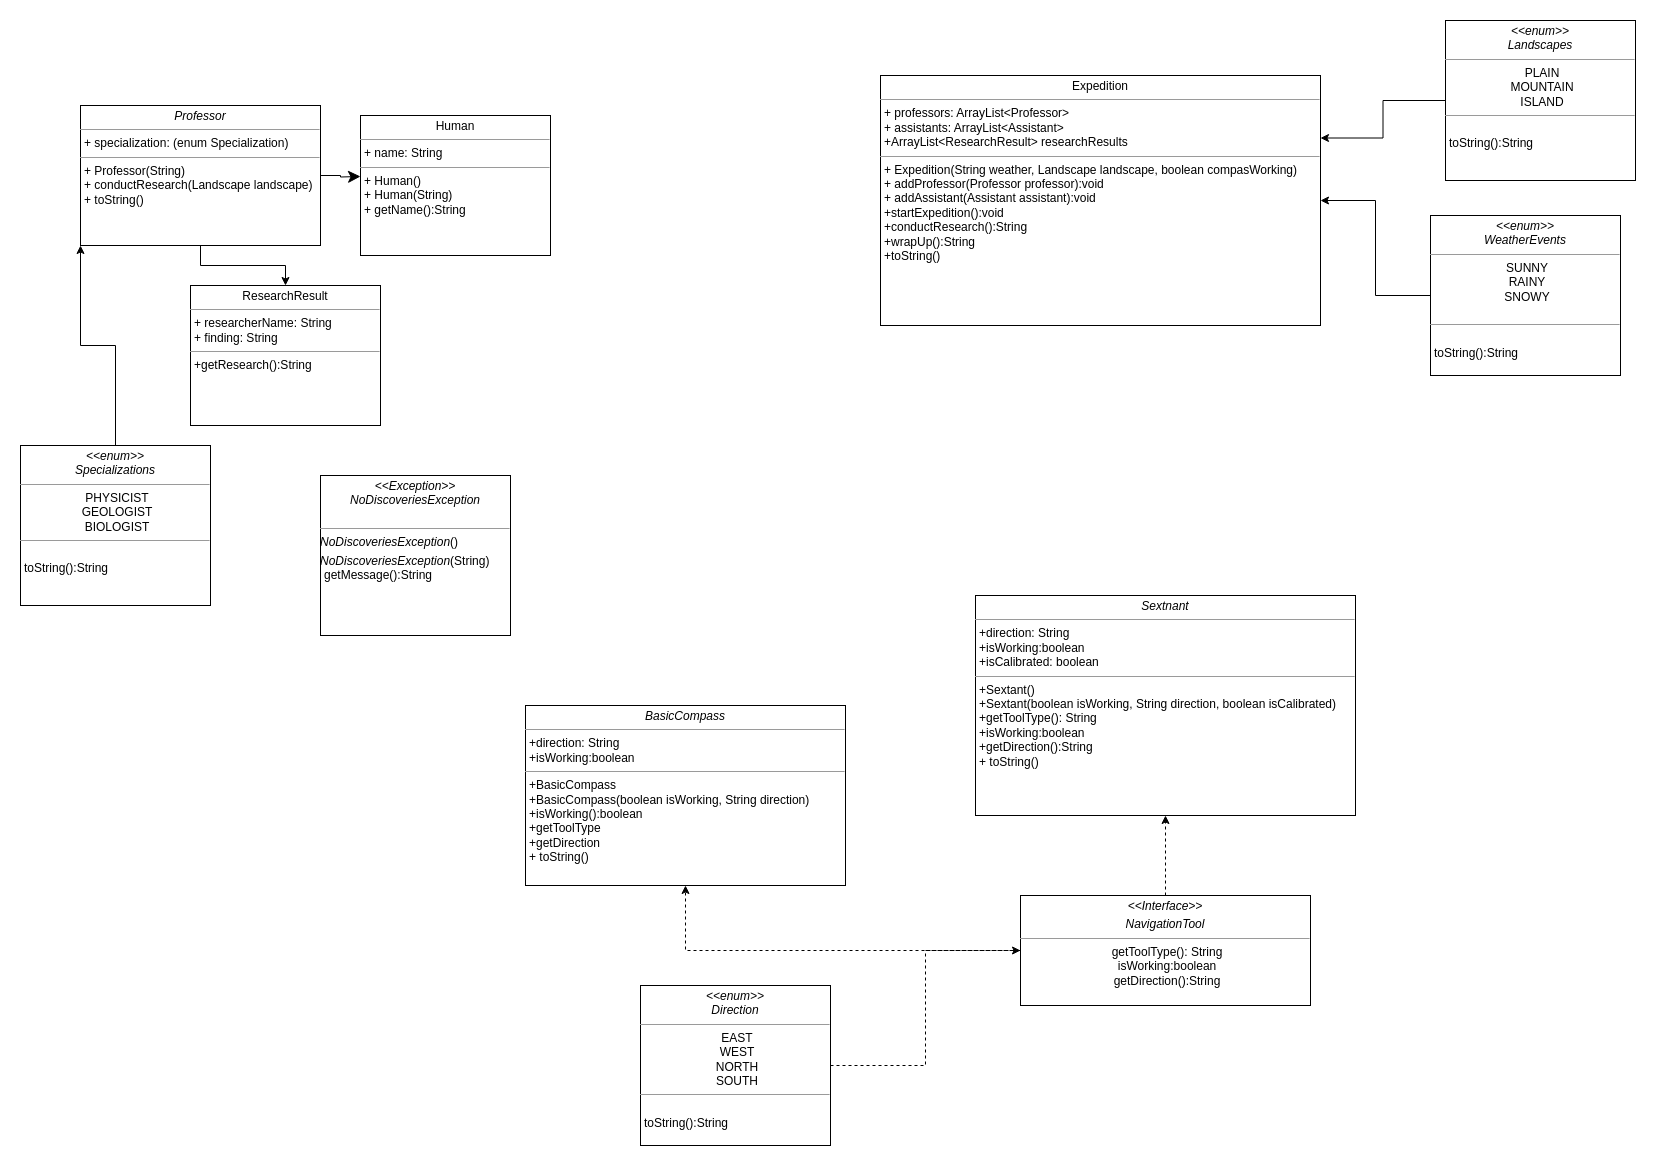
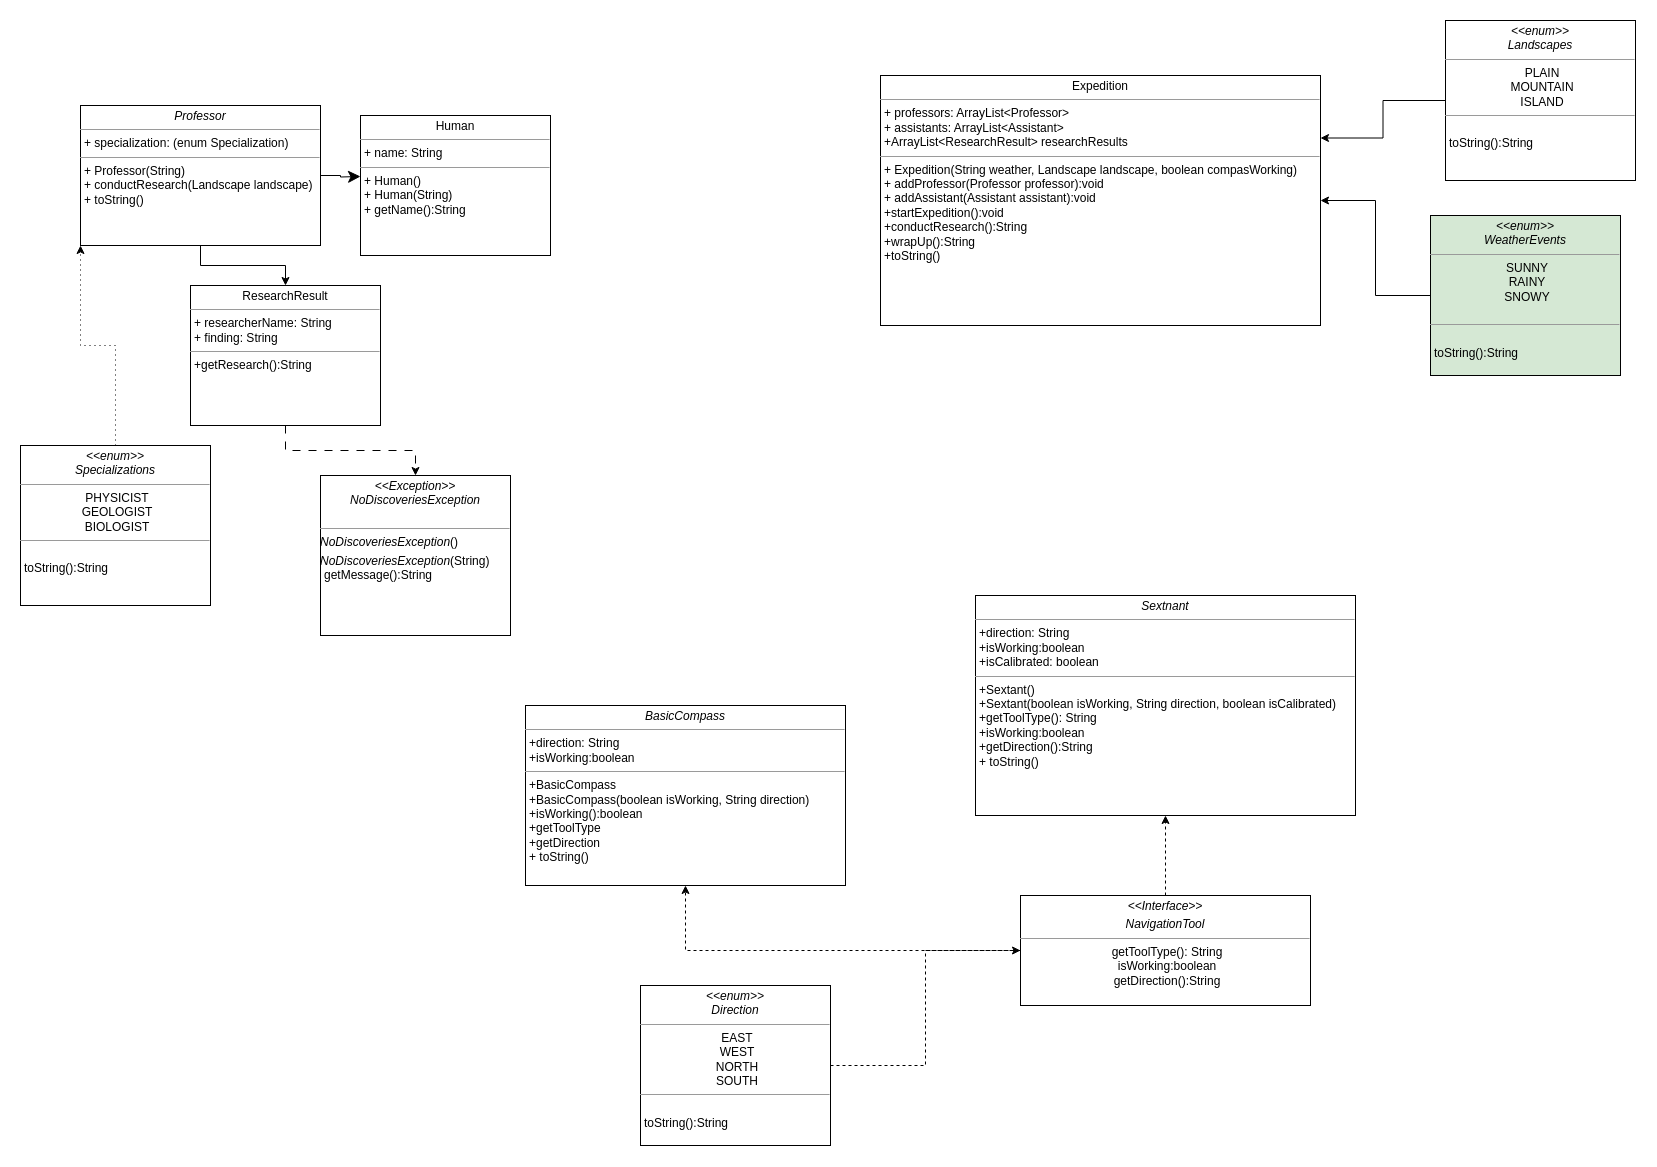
node "<<enum>> WeatherEvents SUNNY RAINY SNOWY toString():String": fillcolor #ffffff -> #d5e8d4
edge "<<enum>> Specializations PHYSICIST GEOLOGIST BIOLOGIST toString():String" -> "Professor + specialization: (enum Specialization) + Professor(String) + conductResearch(Landscape landscape) + toString()": style solid -> dashed
edge "ResearchResult + researcherName: String + finding: String +getResearch():String" -> "<<Exception>> NoDiscoveriesException NoDiscoveriesException() NoDiscoveriesException(String) getMessage():String": added
